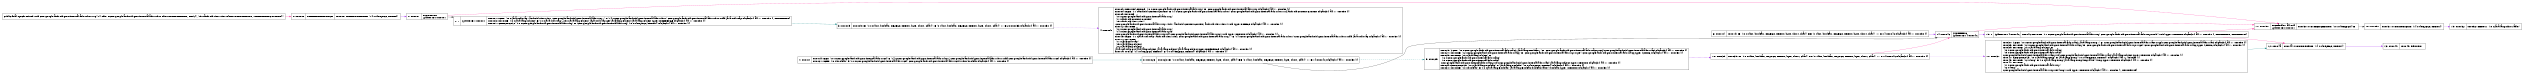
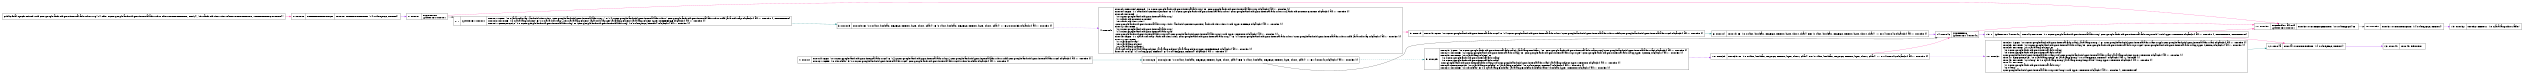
node "5: 0x001b": added
node "4: 0x000b": text "(r0 I:java.lang.Object)" -> "(r0 I:java.lang.Splitter)"
